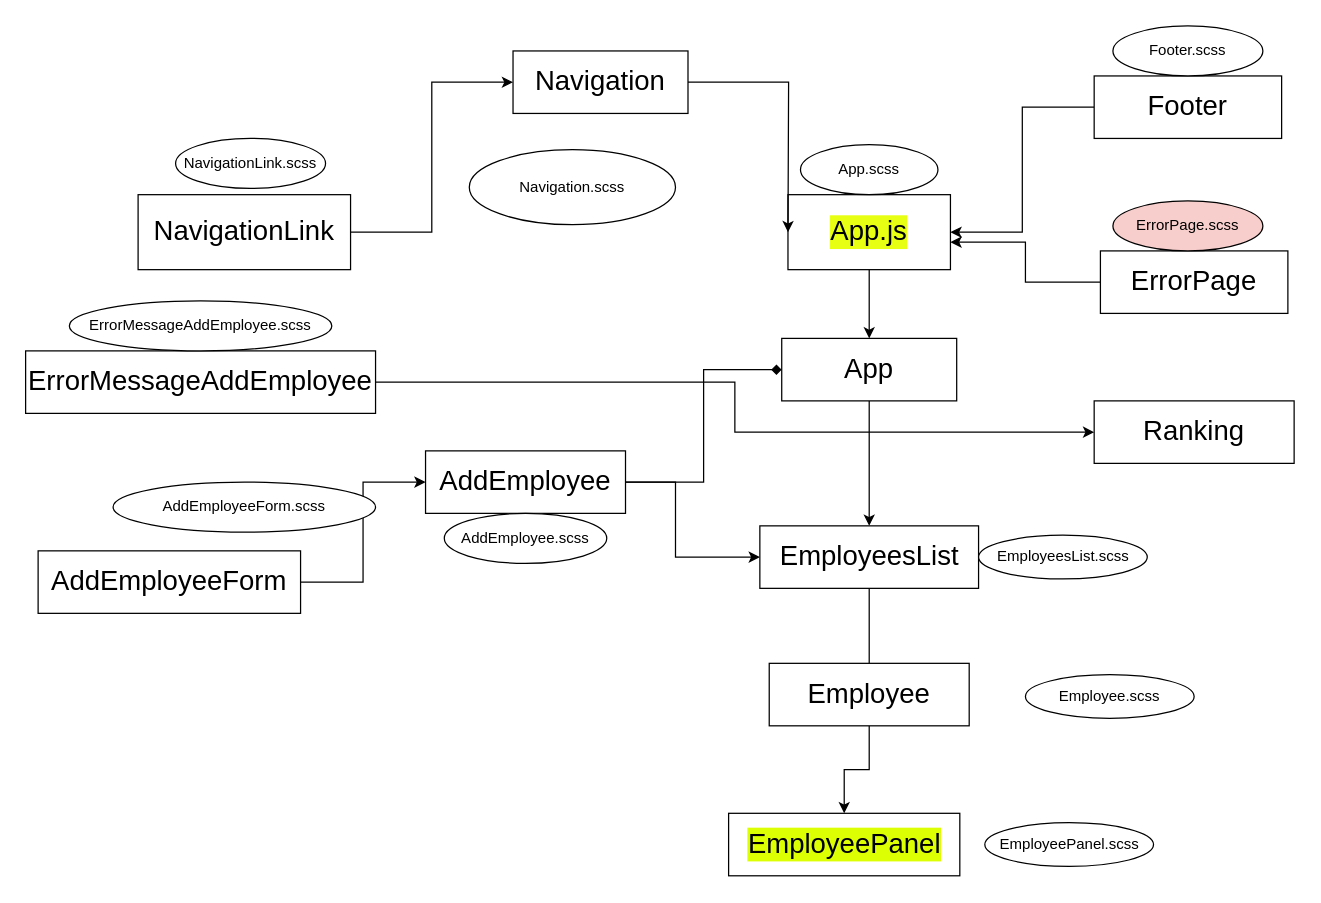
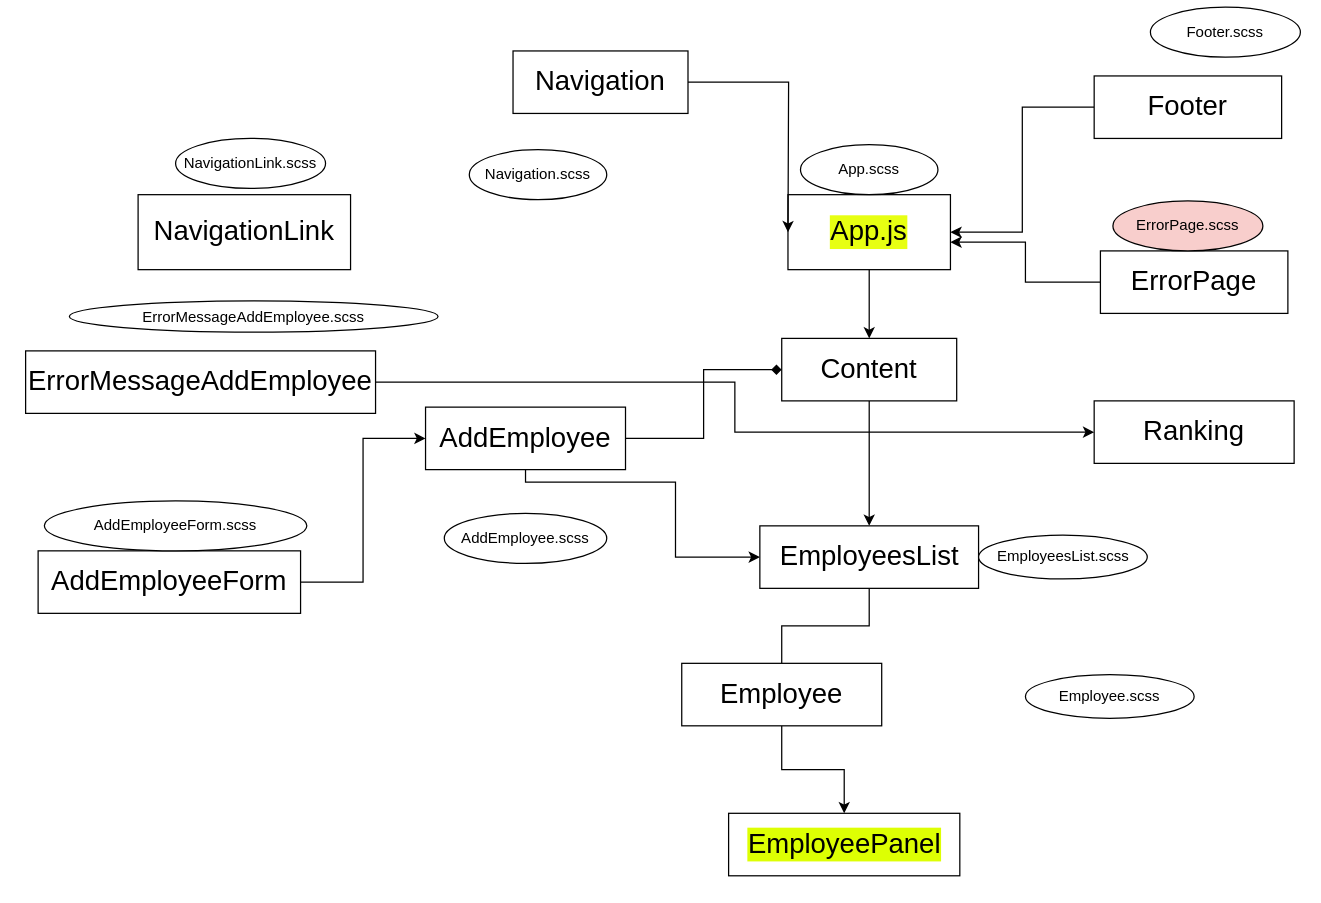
node "Footer.scss": moved (1188, 51) -> (1226, 32)
edge "NavigationLink" -> "Navigation": removed
node "Navigation.scss": size 206x75 -> 138x50
node "ErrorMessageAddEmployee.scss": size 263x50 -> 369x31
node "App": label "App" -> "Content"
node "AddEmployee": moved (526, 482) -> (526, 438)
node "AddEmployeeForm.scss": moved (244, 507) -> (176, 526)
node "Employee": moved (869, 694) -> (782, 694)
node "EmployeePanel.scss": removed
